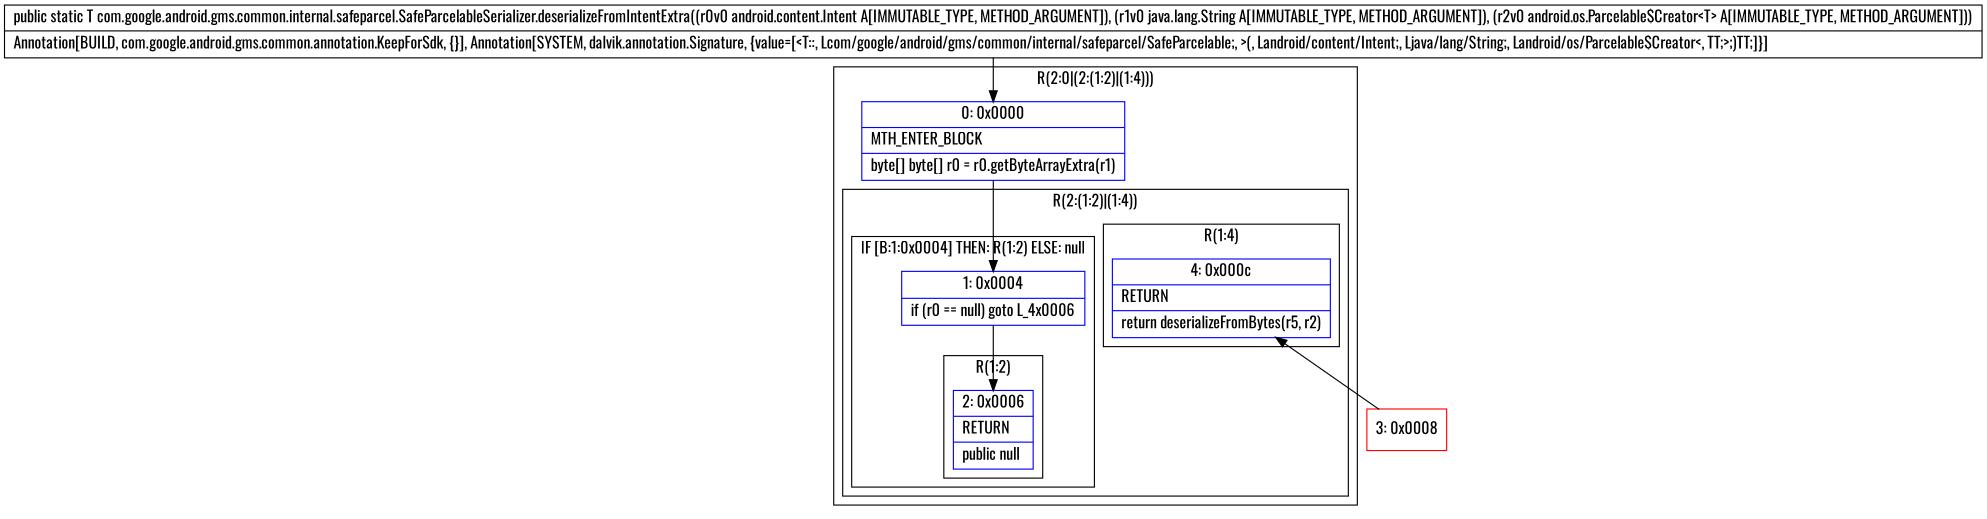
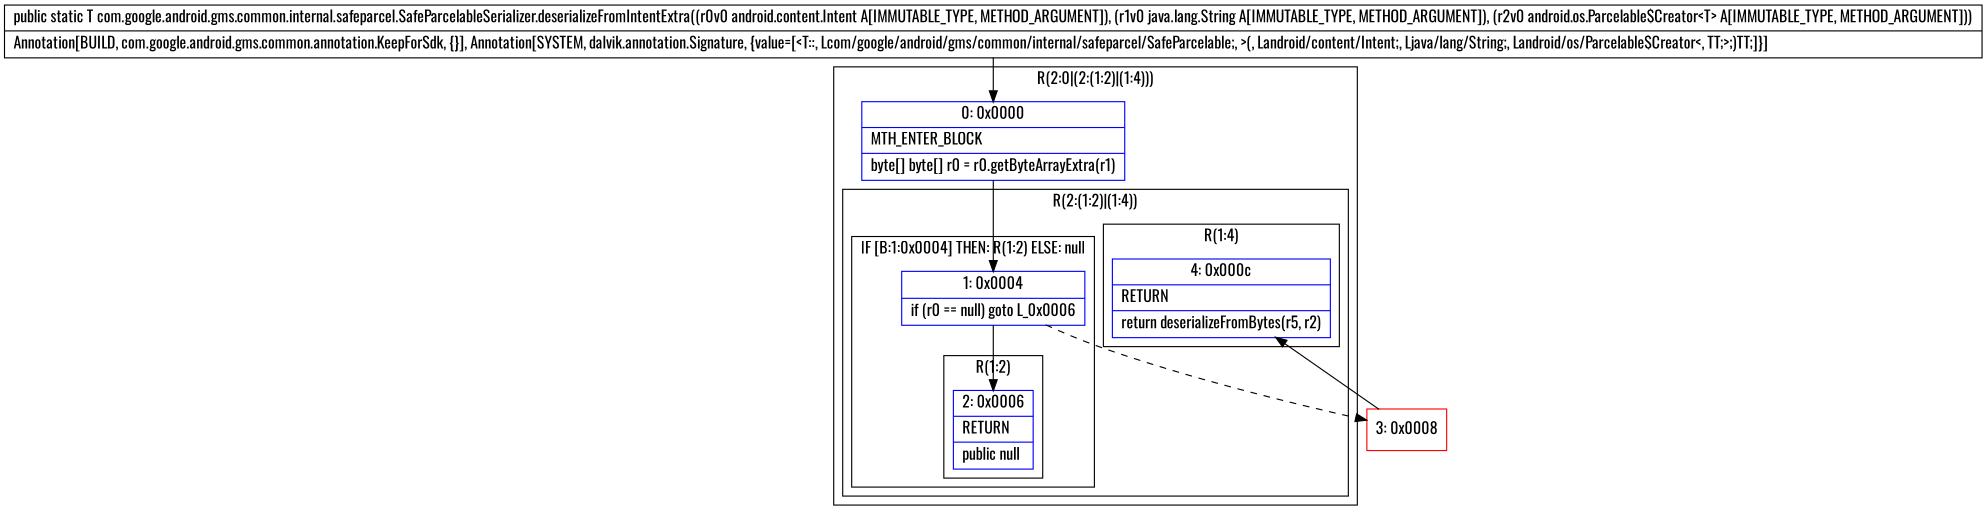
node "1: 0x0004": text "if (r0 == null) goto L_4x0006" -> "if (r0 == null) goto L_0x0006"
edge "1: 0x0004" -> "3: 0x0008": added
